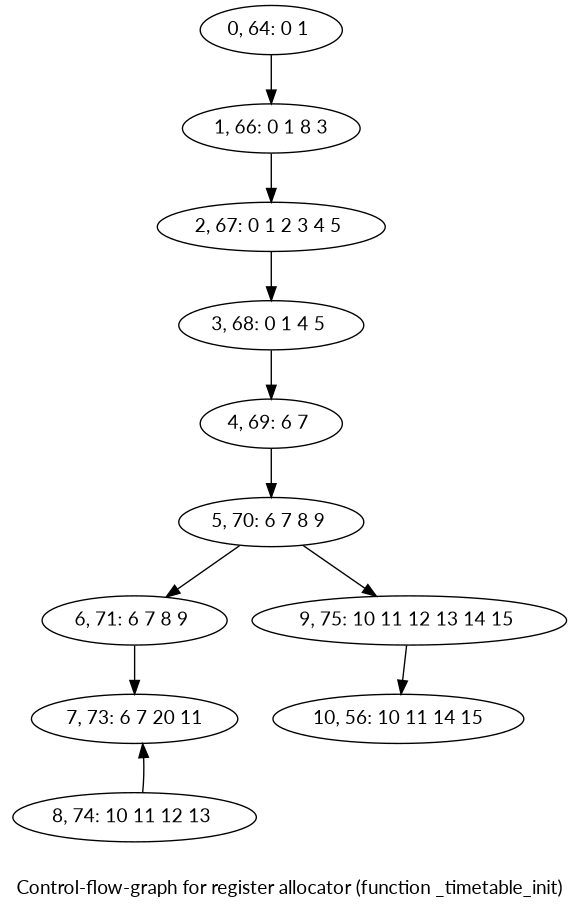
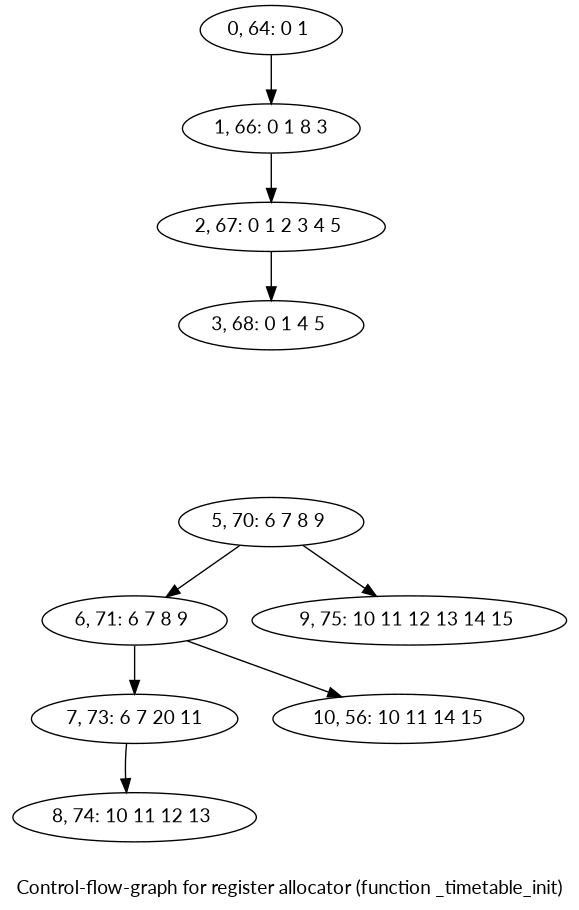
node "4, 69: 6 7": removed
edge "9, 75: 10 11 12 13 14 15" -> "10, 56: 10 11 14 15": now "6, 71: 6 7 8 9" -> "10, 56: 10 11 14 15"
edge "8, 74: 10 11 12 13" -> "7, 73: 6 7 20 11": reversed
